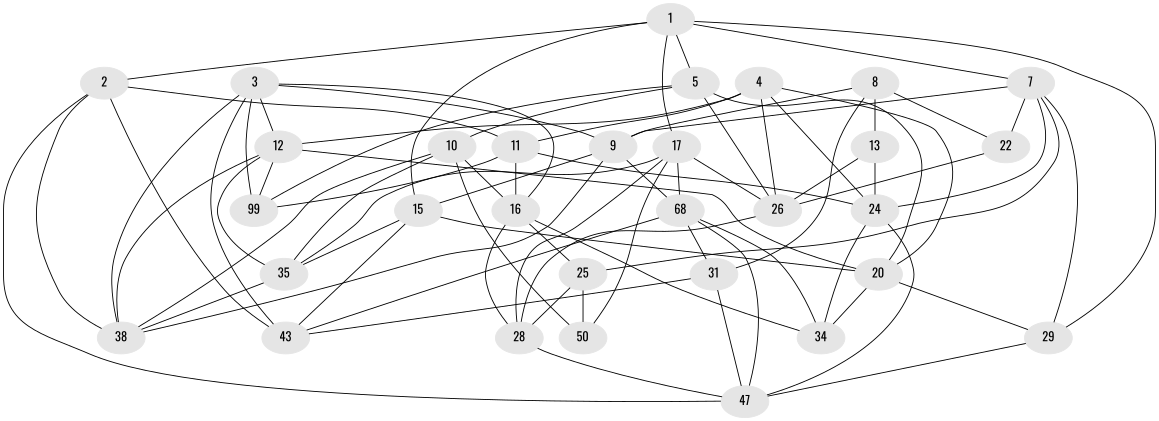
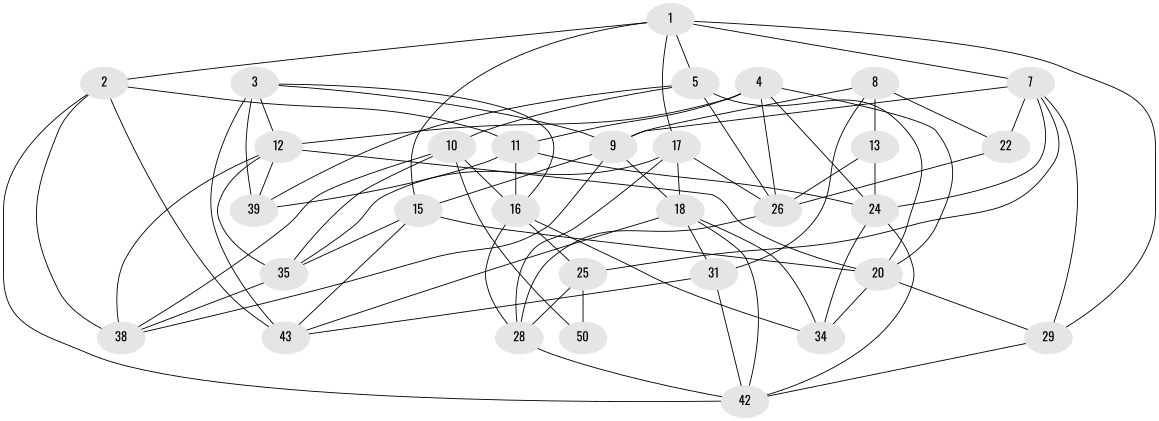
edge "3" -- "38": removed
node "99": label "99" -> "39"
node "68": label "68" -> "18"
edge "17" -- "50": removed
node "47": label "47" -> "42"
